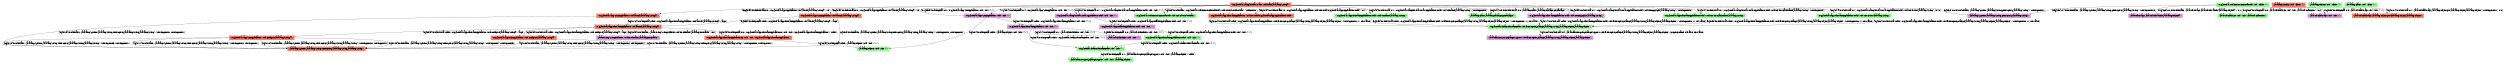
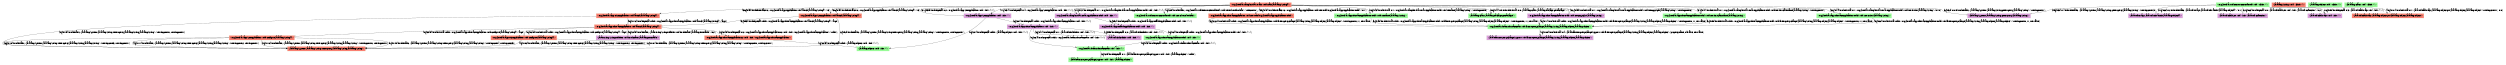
node "<java.util.HashSet: void <init>(java.util.Collection)>": fillcolor palegreen -> plum
